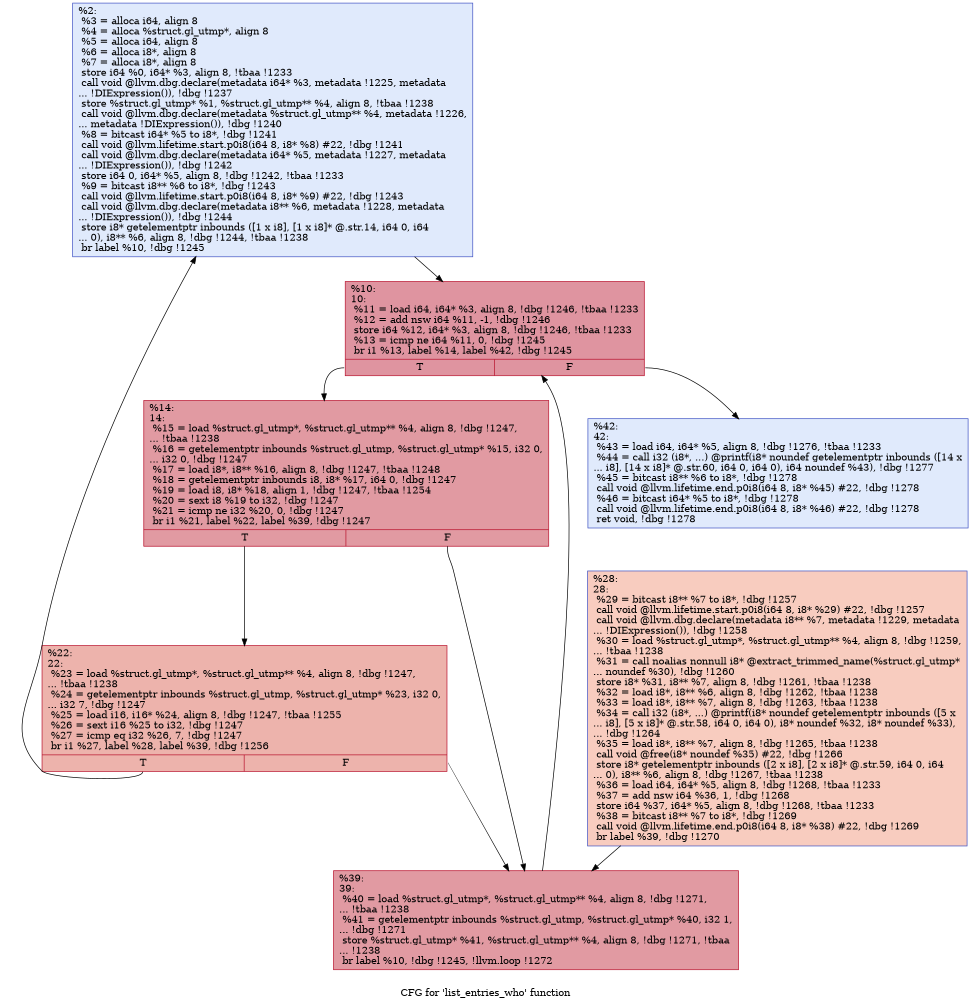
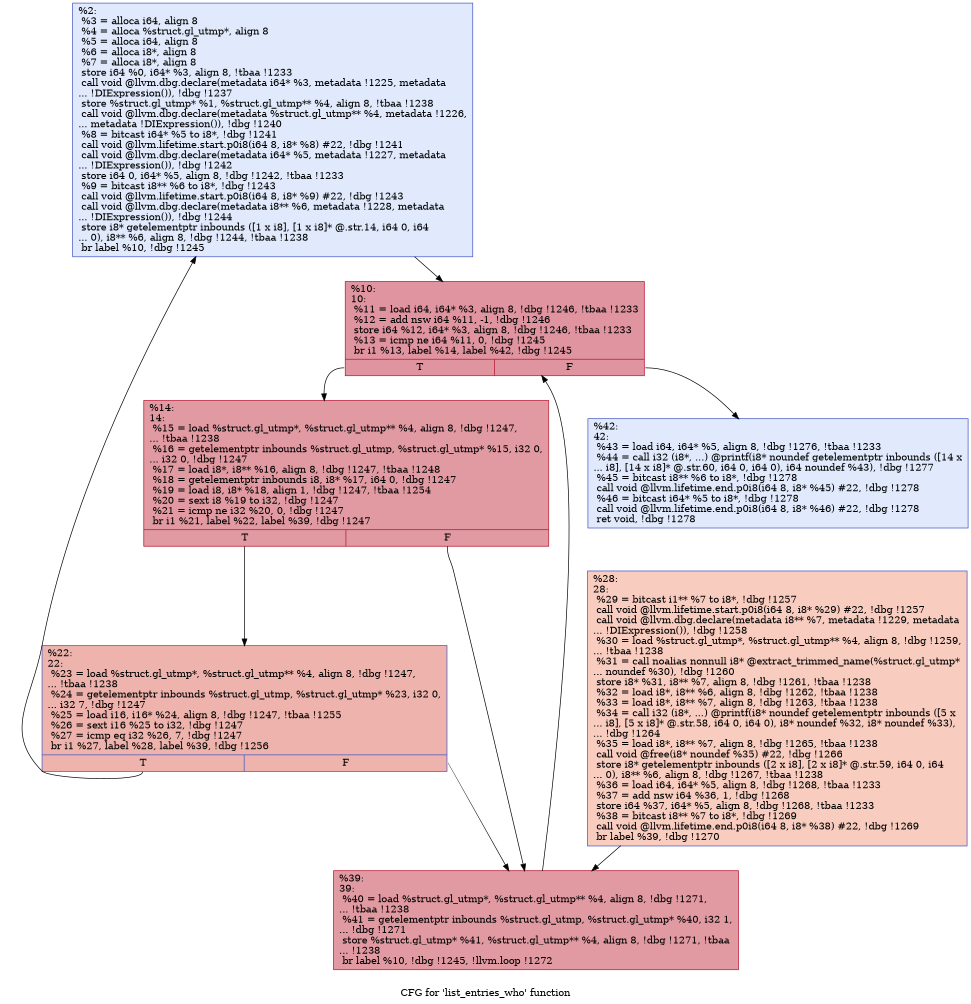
node "%28:": text "%29 = bitcast i8** %7 to i8*, !dbg !1257" -> "%29 = bitcast i1** %7 to i8*, !dbg !1257"
node "%22:": color #b70d28ff -> #3d50c3ff
